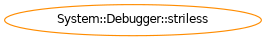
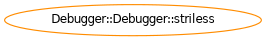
node "System::Debugger::striless": label "System::Debugger::striless" -> "Debugger::Debugger::striless"
